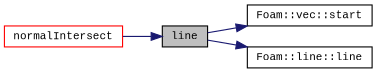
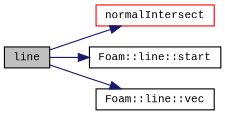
node "Foam::vec::start": label "Foam::vec::start" -> "Foam::line::start"
edge "normalIntersect" -> "line": reversed
node "Foam::line::line": label "Foam::line::line" -> "Foam::line::vec"
